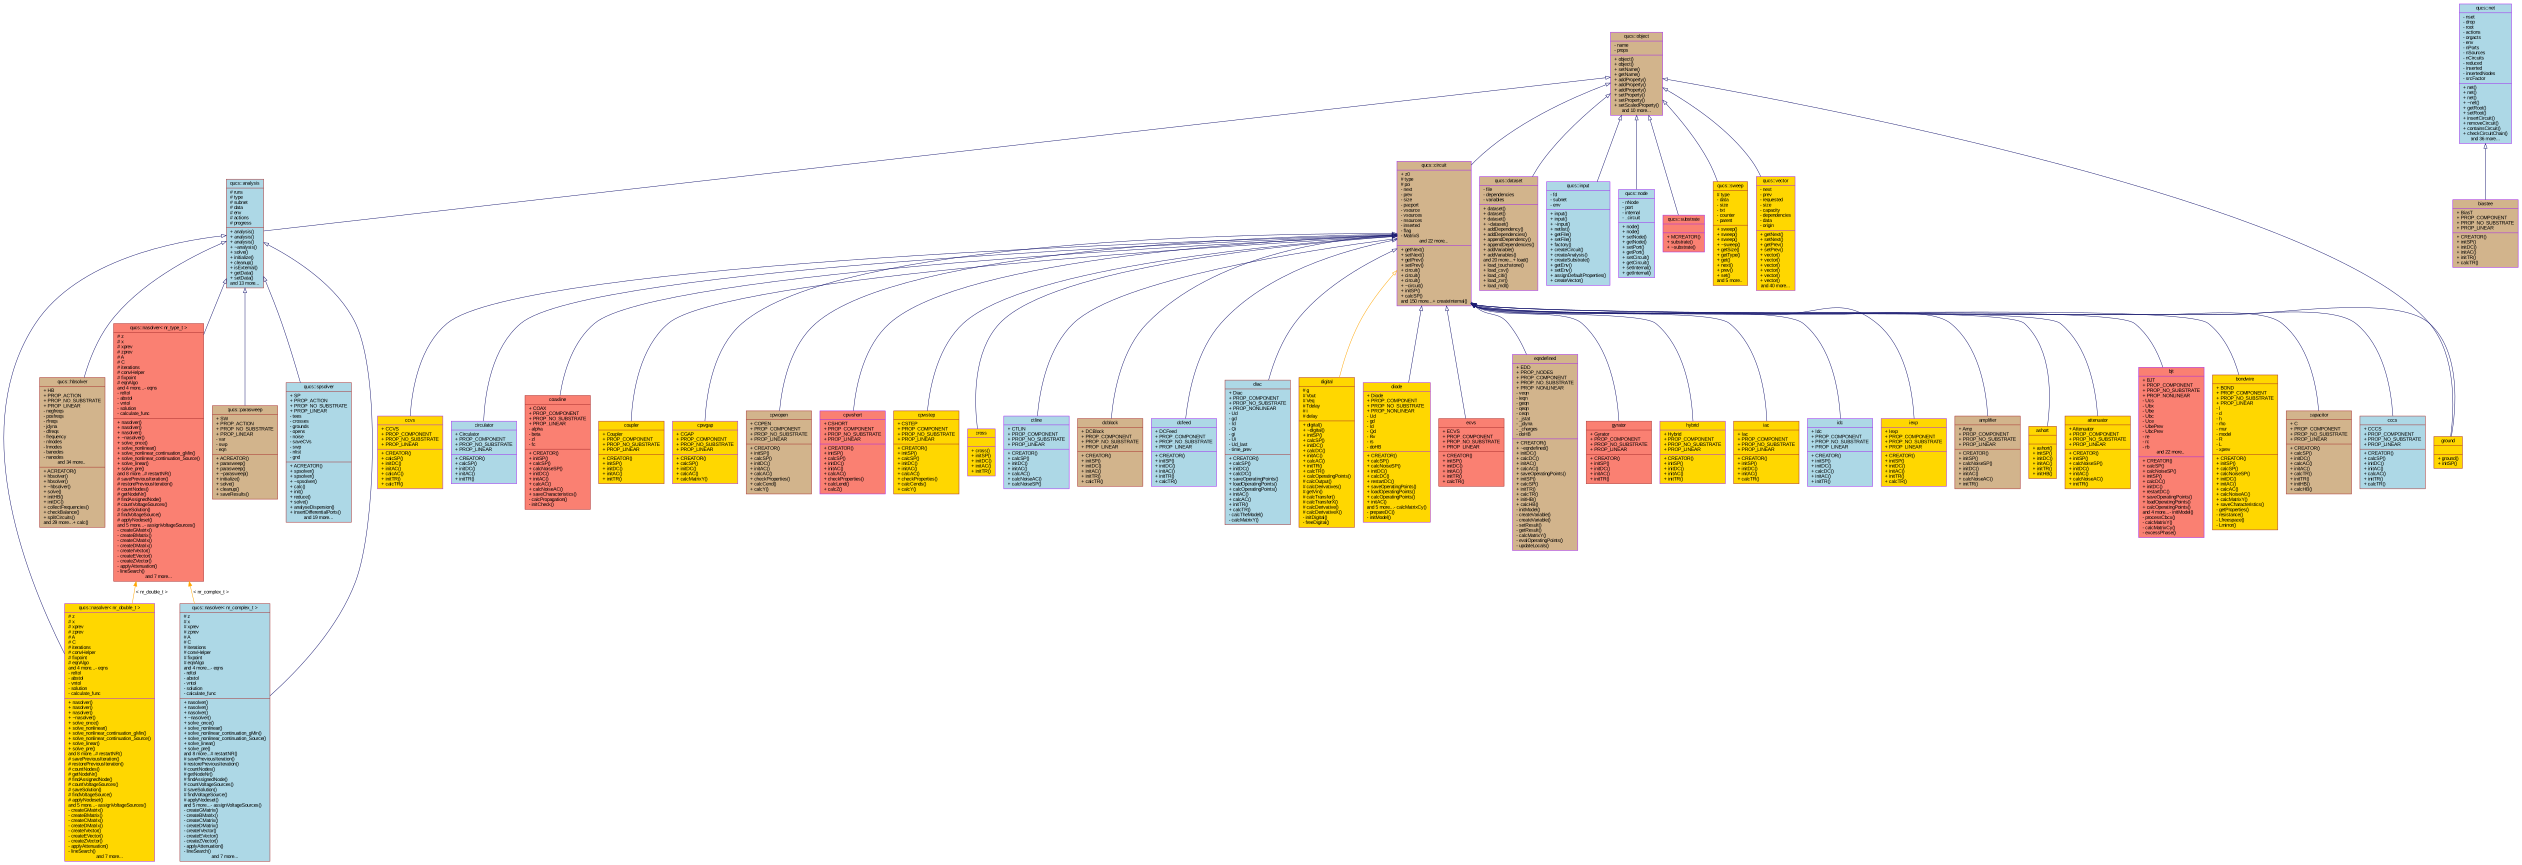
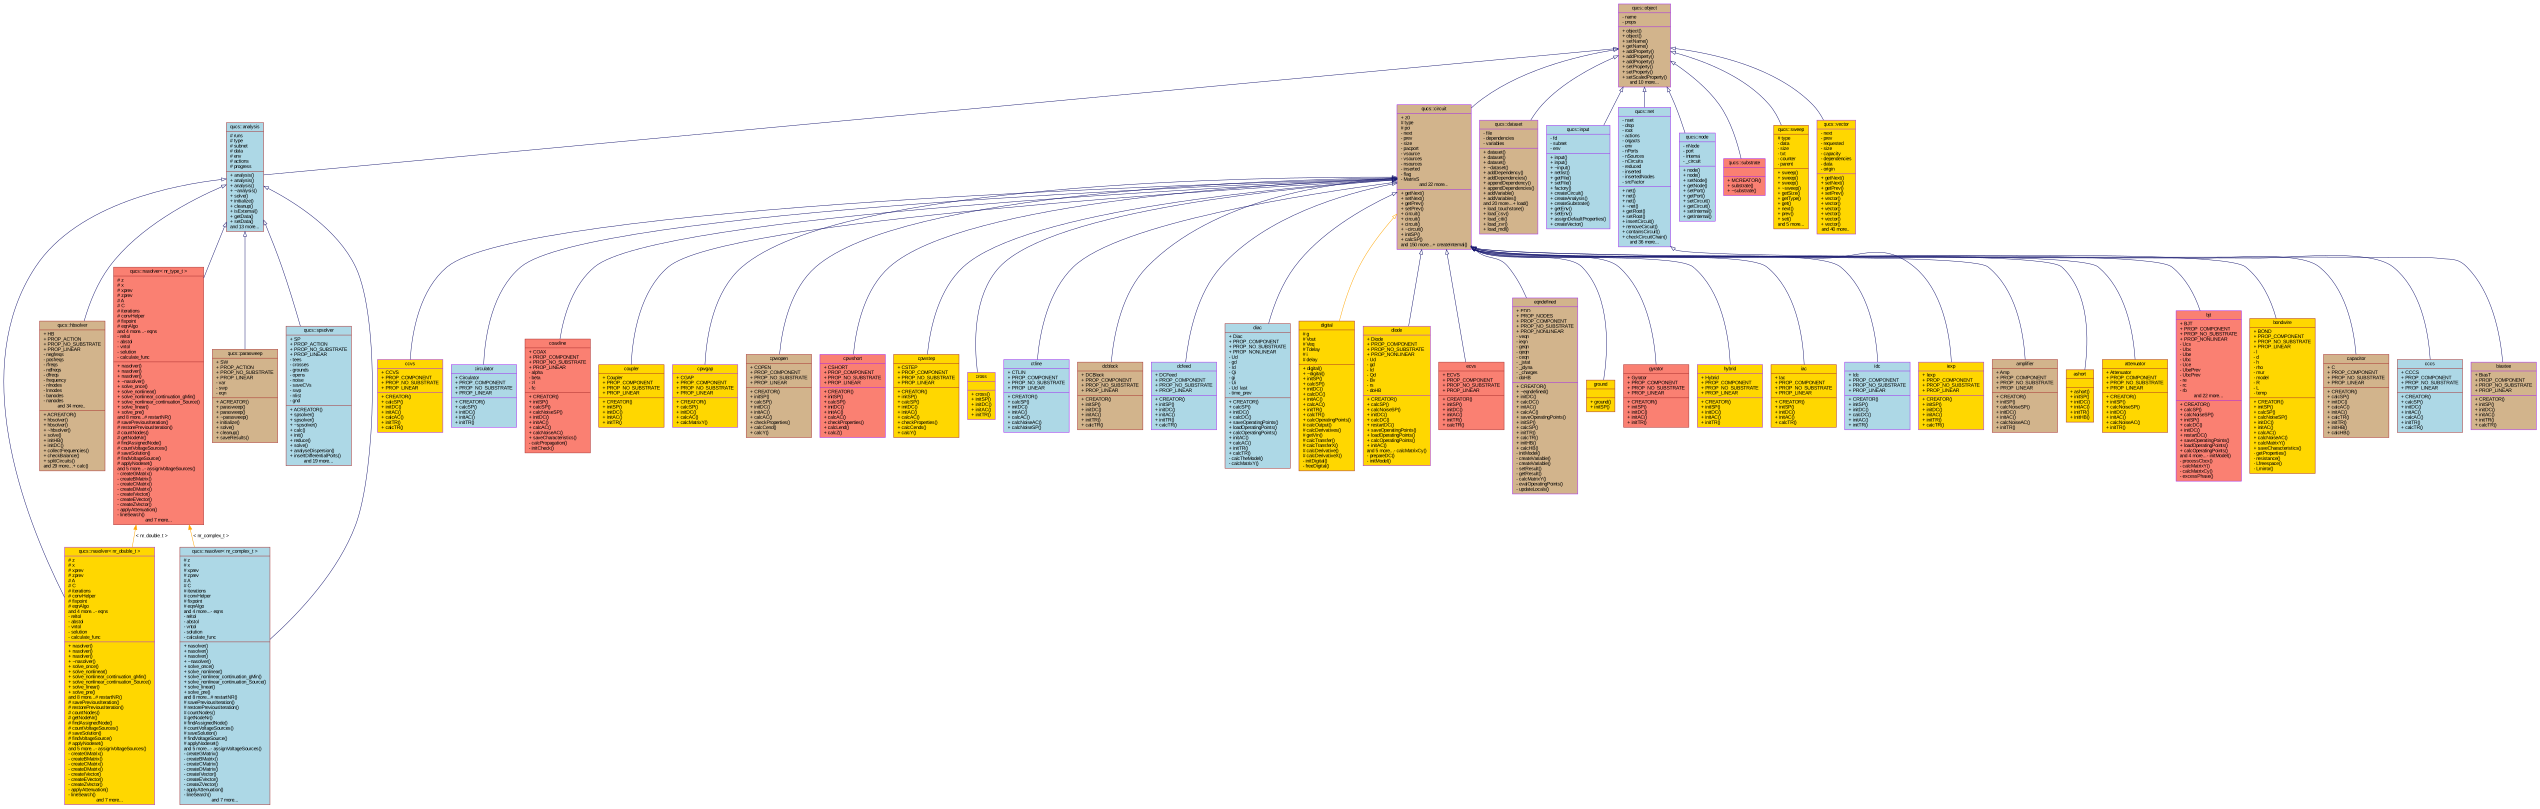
edge "ground" -> "qucs::object": now "qucs::net" -> "qucs::object"
node "qucs::hbsolver": text "- jdyna" -> "- ndfreqs"
node "bondwire": text "- xprev" -> "- temp"
